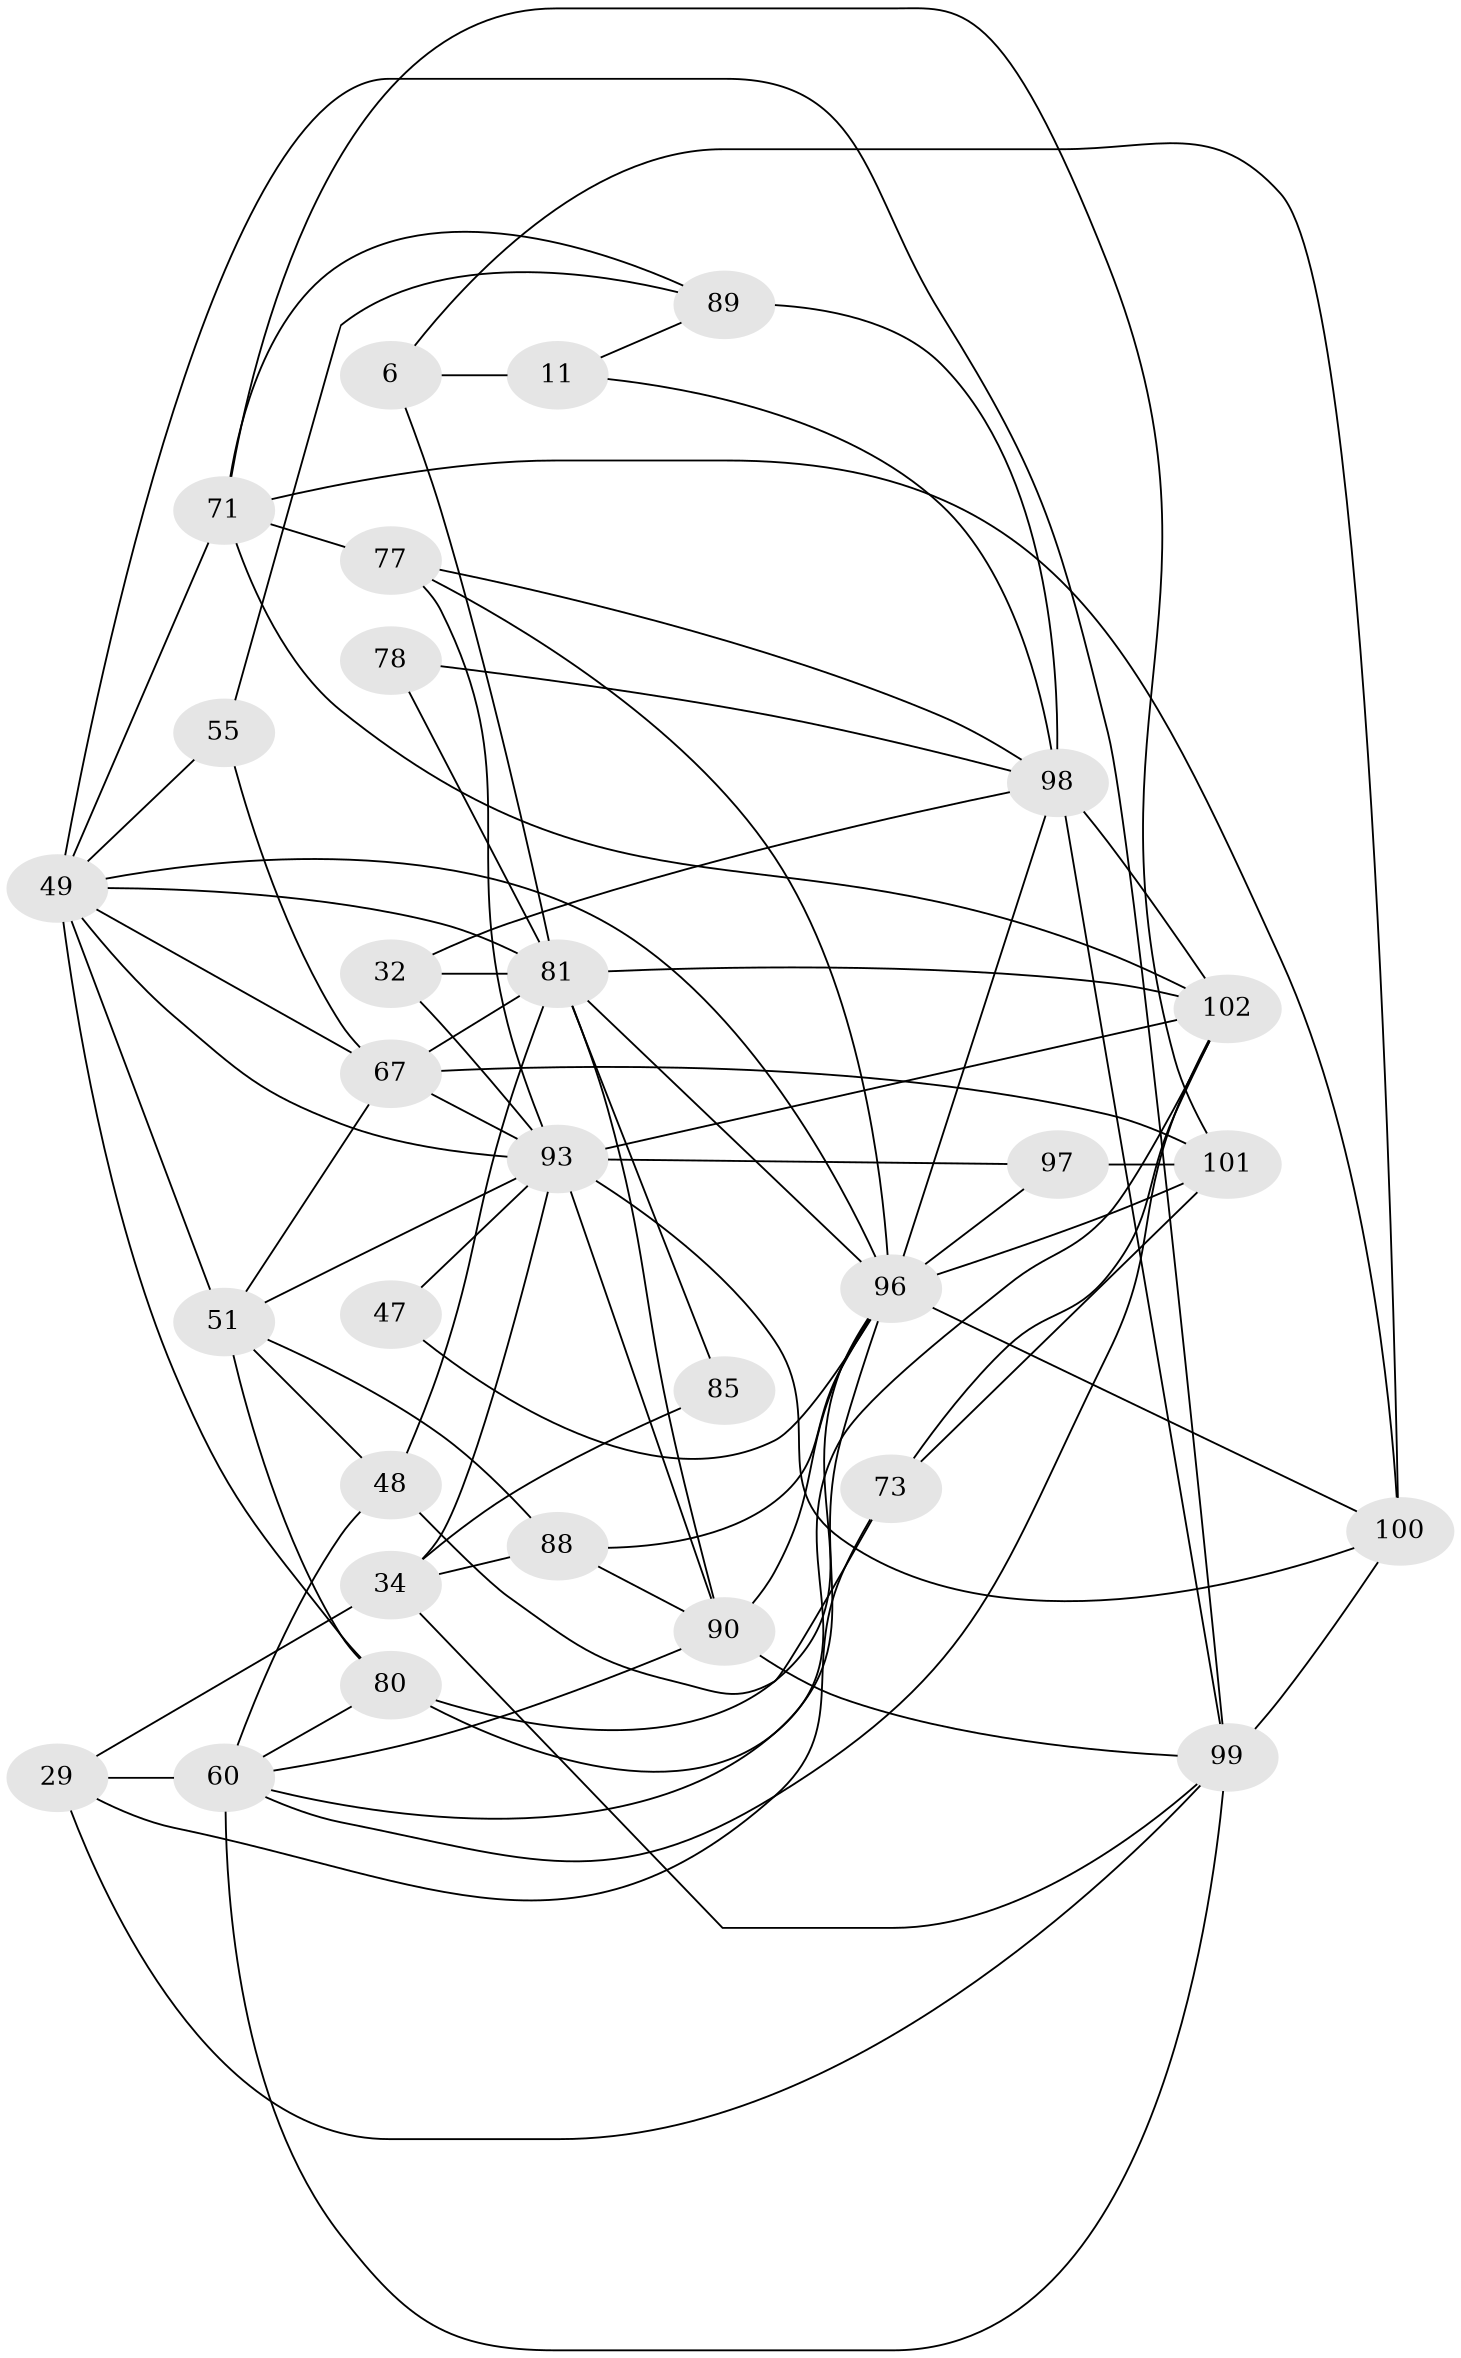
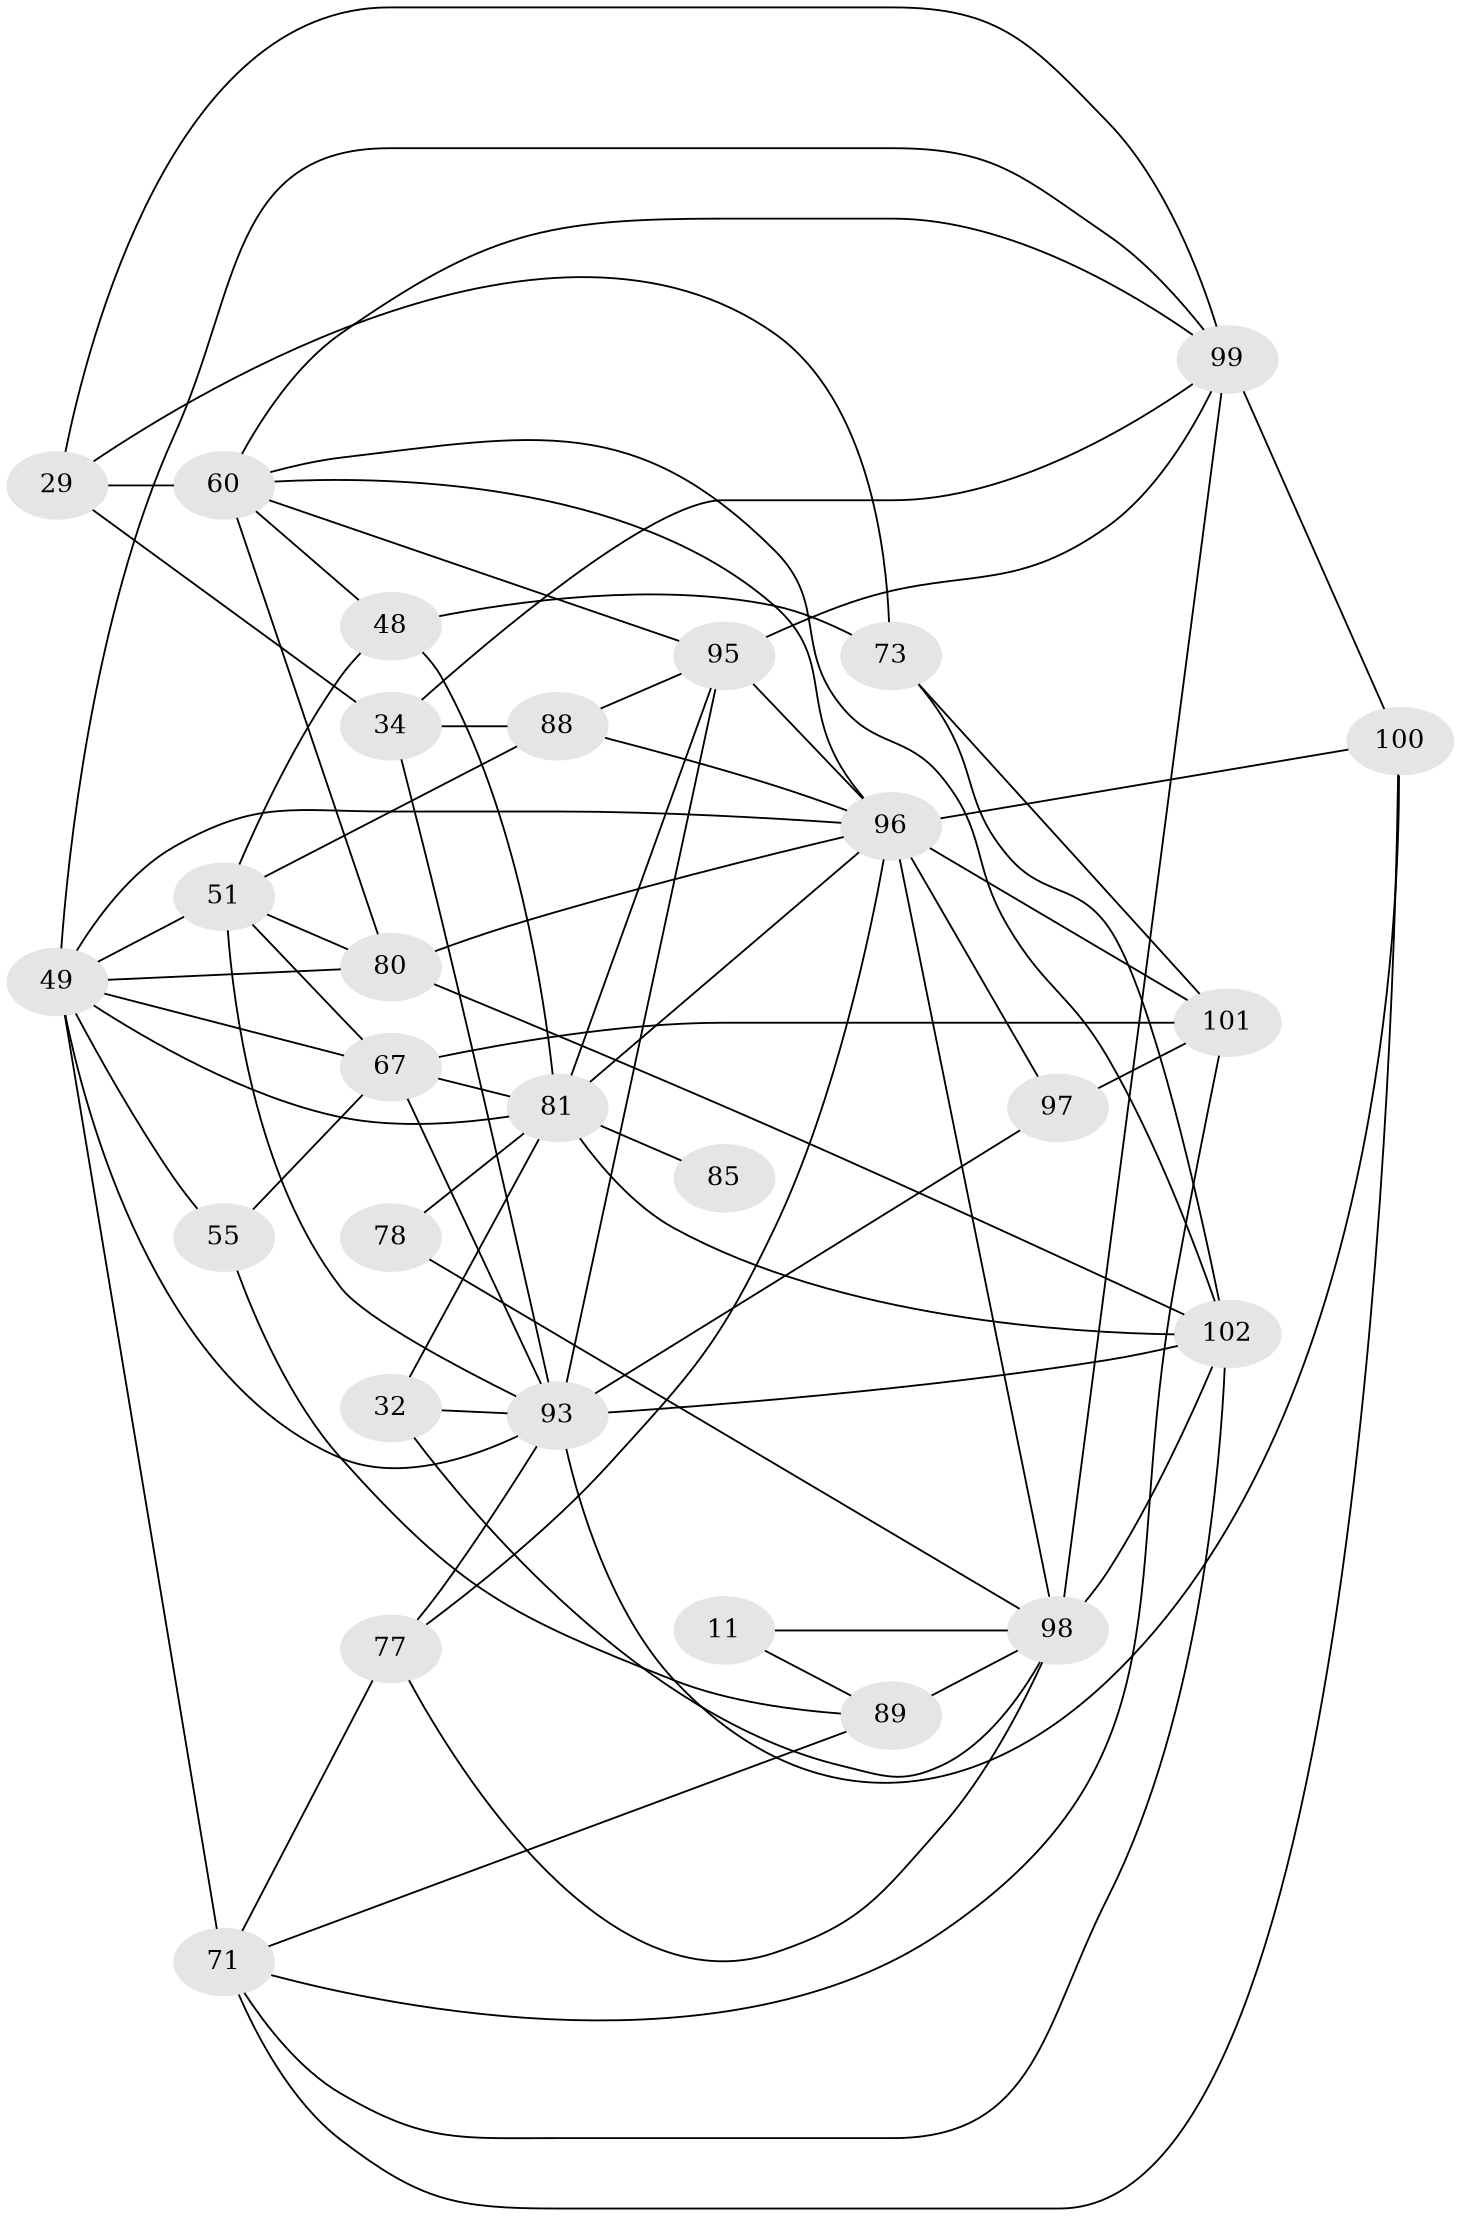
node "6": removed
node "47": removed
edge "85" -- "34": removed
node "90": label "90" -> "95"
